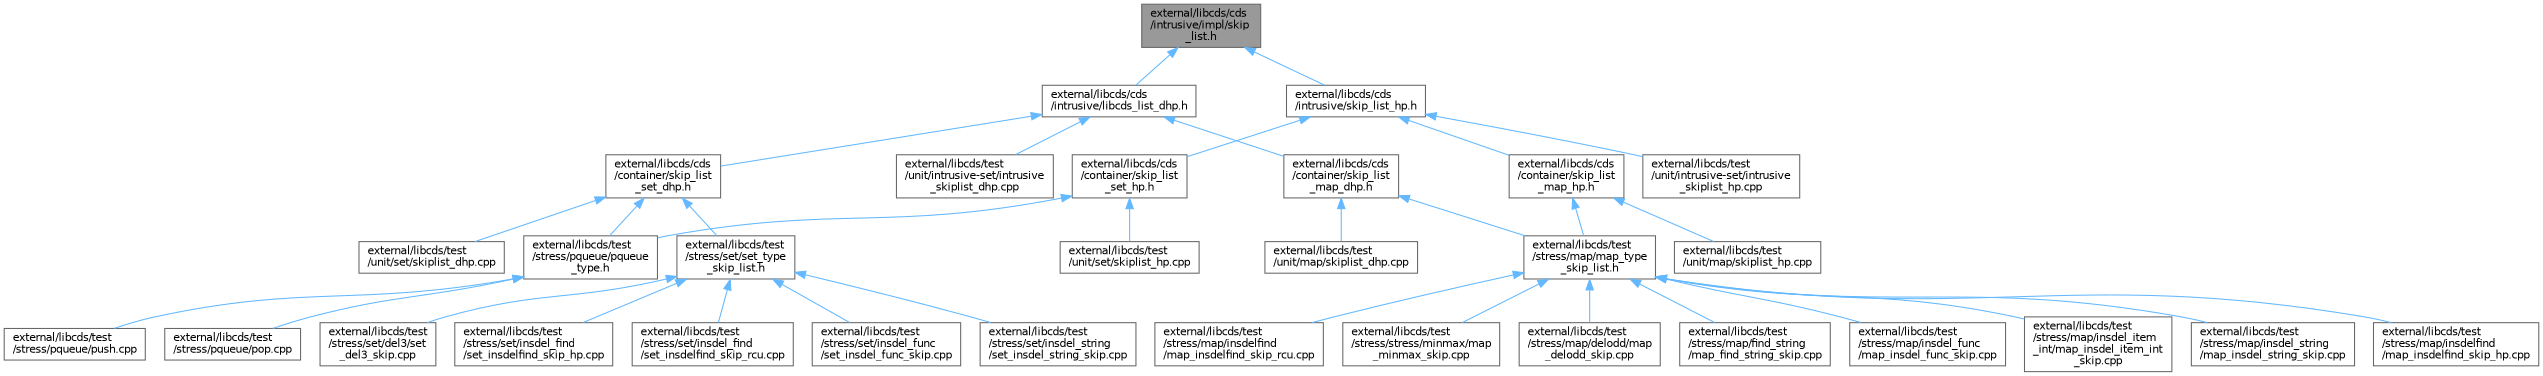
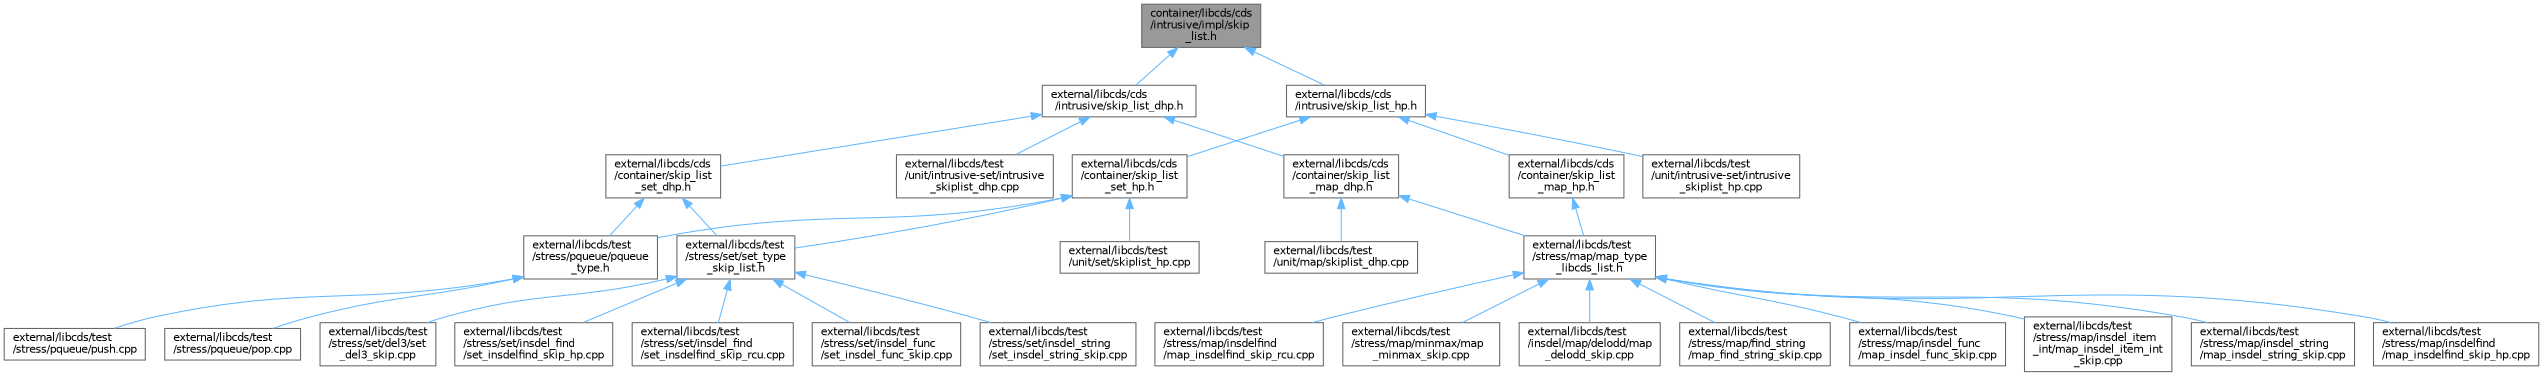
node "external/libcds/cds /intrusive/impl/skip _list.h": label "external/libcds/cds /intrusive/impl/skip _list.h" -> "container/libcds/cds /intrusive/impl/skip _list.h"
node "external/libcds/cds /intrusive/libcds_list_dhp.h": label "external/libcds/cds /intrusive/libcds_list_dhp.h" -> "external/libcds/cds /intrusive/skip_list_dhp.h"
edge "external/libcds/test /stress/set/set_type _skip_list.h" -> "external/libcds/cds /container/skip_list _set_hp.h": added
node "external/libcds/test /unit/set/skiplist_dhp.cpp": removed
node "external/libcds/test /stress/map/map_type _skip_list.h": label "external/libcds/test /stress/map/map_type _skip_list.h" -> "external/libcds/test /stress/map/map_type _libcds_list.h"
node "external/libcds/test /unit/map/skiplist_hp.cpp": removed
node "external/libcds/test /stress/stress/minmax/map _minmax_skip.cpp": label "external/libcds/test /stress/stress/minmax/map _minmax_skip.cpp" -> "external/libcds/test /stress/map/minmax/map _minmax_skip.cpp"
node "external/libcds/test /stress/map/delodd/map _delodd_skip.cpp": label "external/libcds/test /stress/map/delodd/map _delodd_skip.cpp" -> "external/libcds/test /insdel/map/delodd/map _delodd_skip.cpp"
